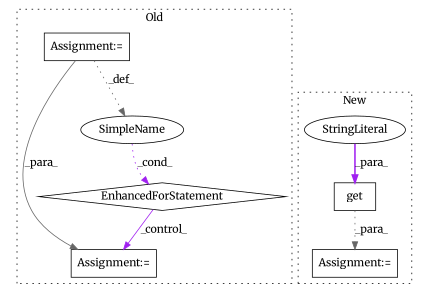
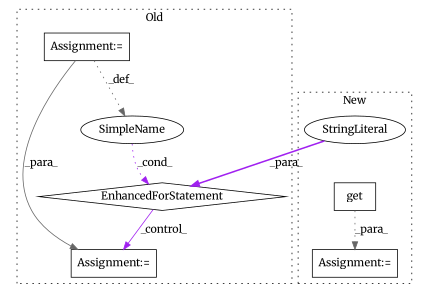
edge "StringLiteral" -> "get": now "StringLiteral" -> "EnhancedForStatement"
